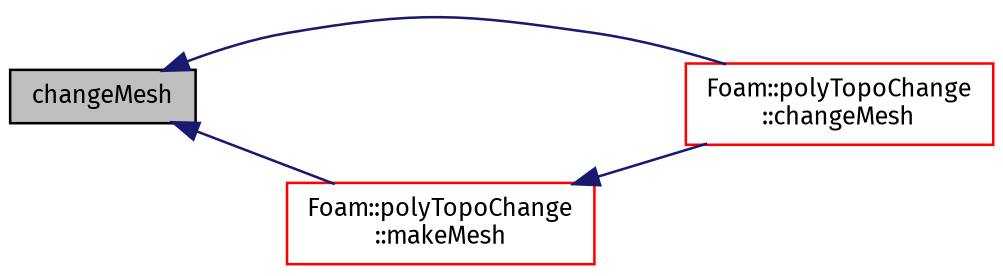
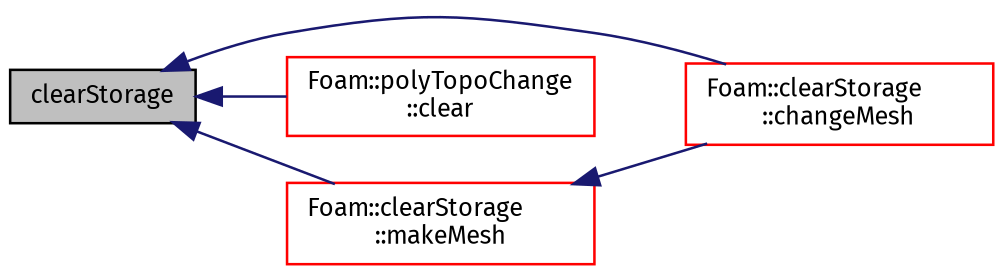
node "changeMesh": label "changeMesh" -> "clearStorage"
node "Foam::polyTopoChange ::clear": added
node "Foam::polyTopoChange ::changeMesh": label "Foam::polyTopoChange ::changeMesh" -> "Foam::clearStorage ::changeMesh"
node "Foam::polyTopoChange ::makeMesh": label "Foam::polyTopoChange ::makeMesh" -> "Foam::clearStorage ::makeMesh"
